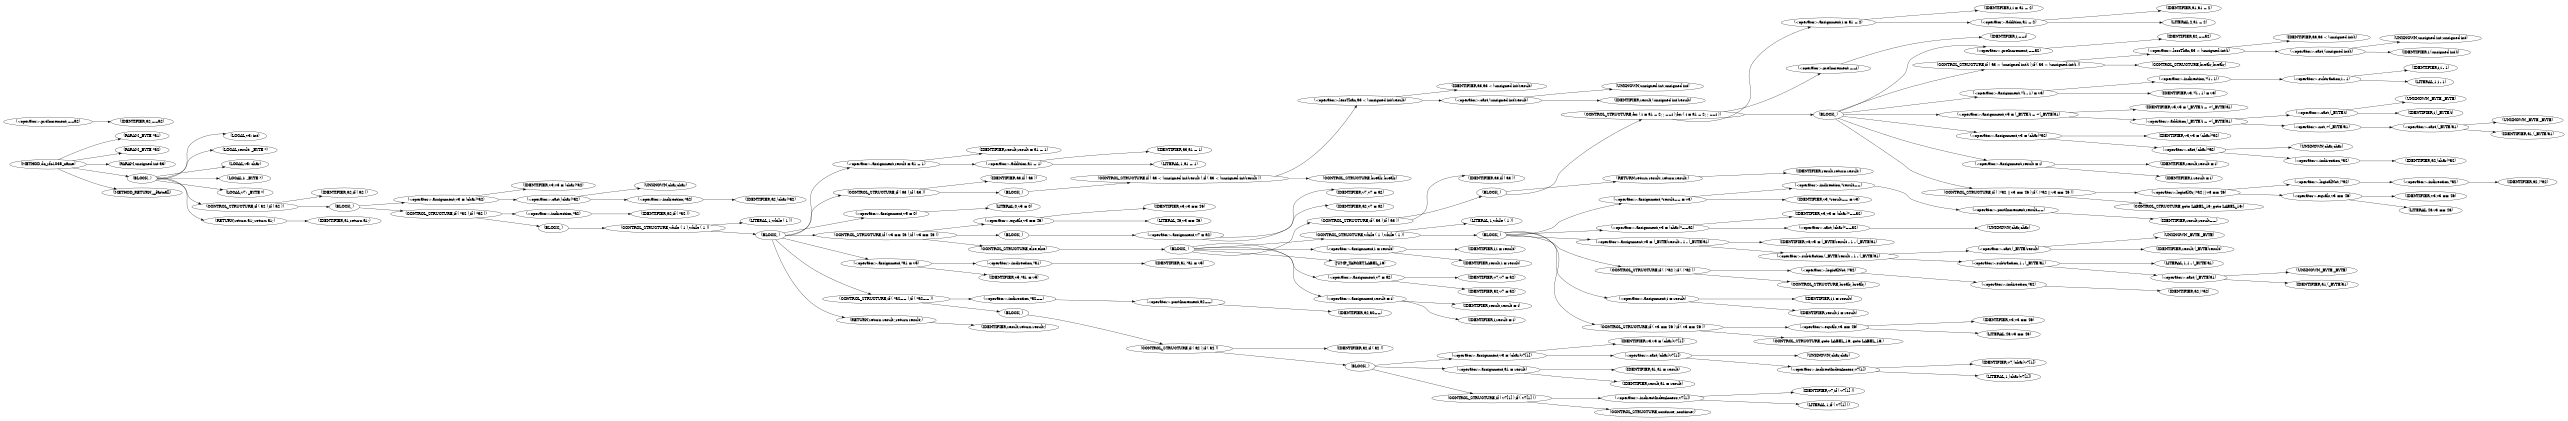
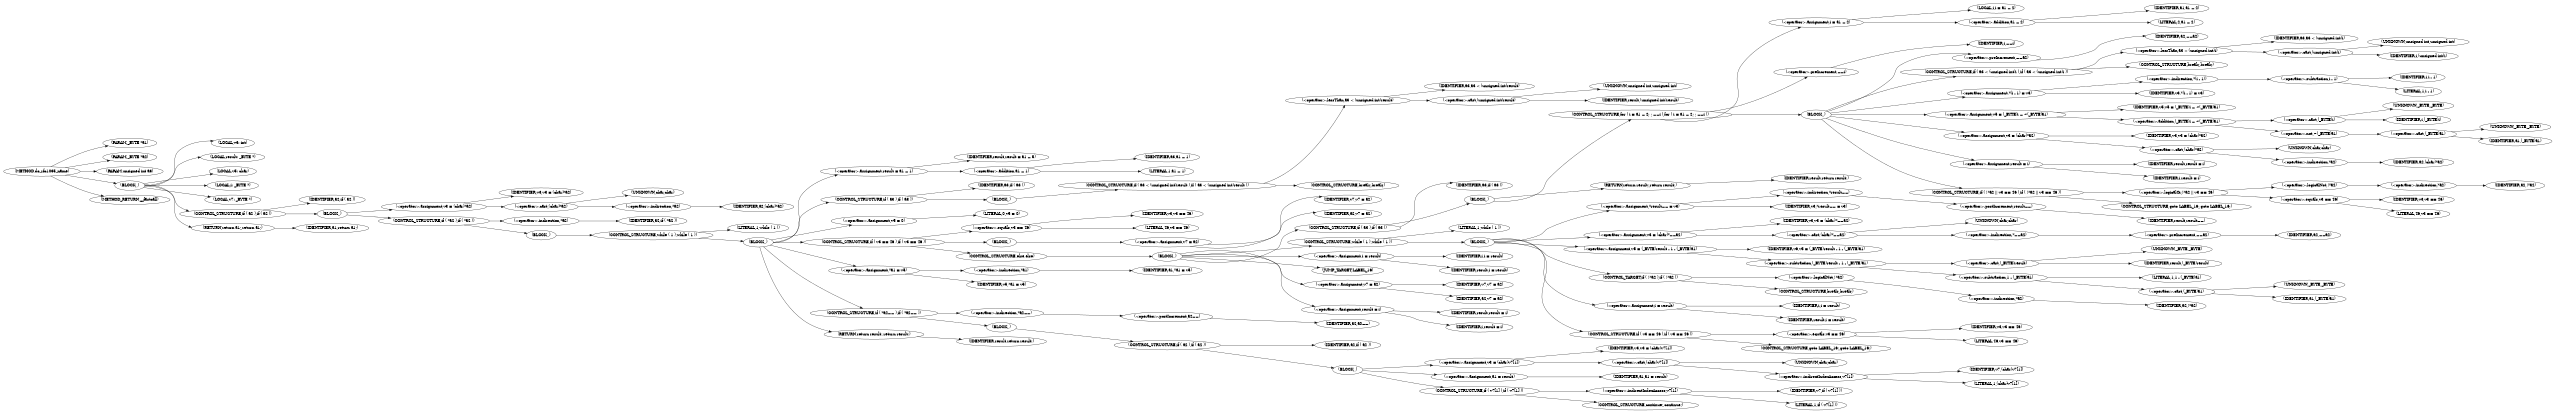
node "(IDENTIFIER,i,i = a1 + 2)": label "(IDENTIFIER,i,i = a1 + 2)" -> "(LOCAL,i,i = a1 + 2)"
node "(IDENTIFIER,result,result = a1 + 1)": label "(IDENTIFIER,result,result = a1 + 1)" -> "(IDENTIFIER,result,result = a1 + 5)"
node "(<operator>.indirection,*++a2)": added
node "(CONTROL_STRUCTURE,if ( !*a2 ),if ( !*a2 ))": label "(CONTROL_STRUCTURE,if ( !*a2 ),if ( !*a2 ))" -> "(CONTROL_TARGET,if ( !*a2 ),if ( !*a2 ))"
node "(IDENTIFIER,result,a1 = result)": removed
